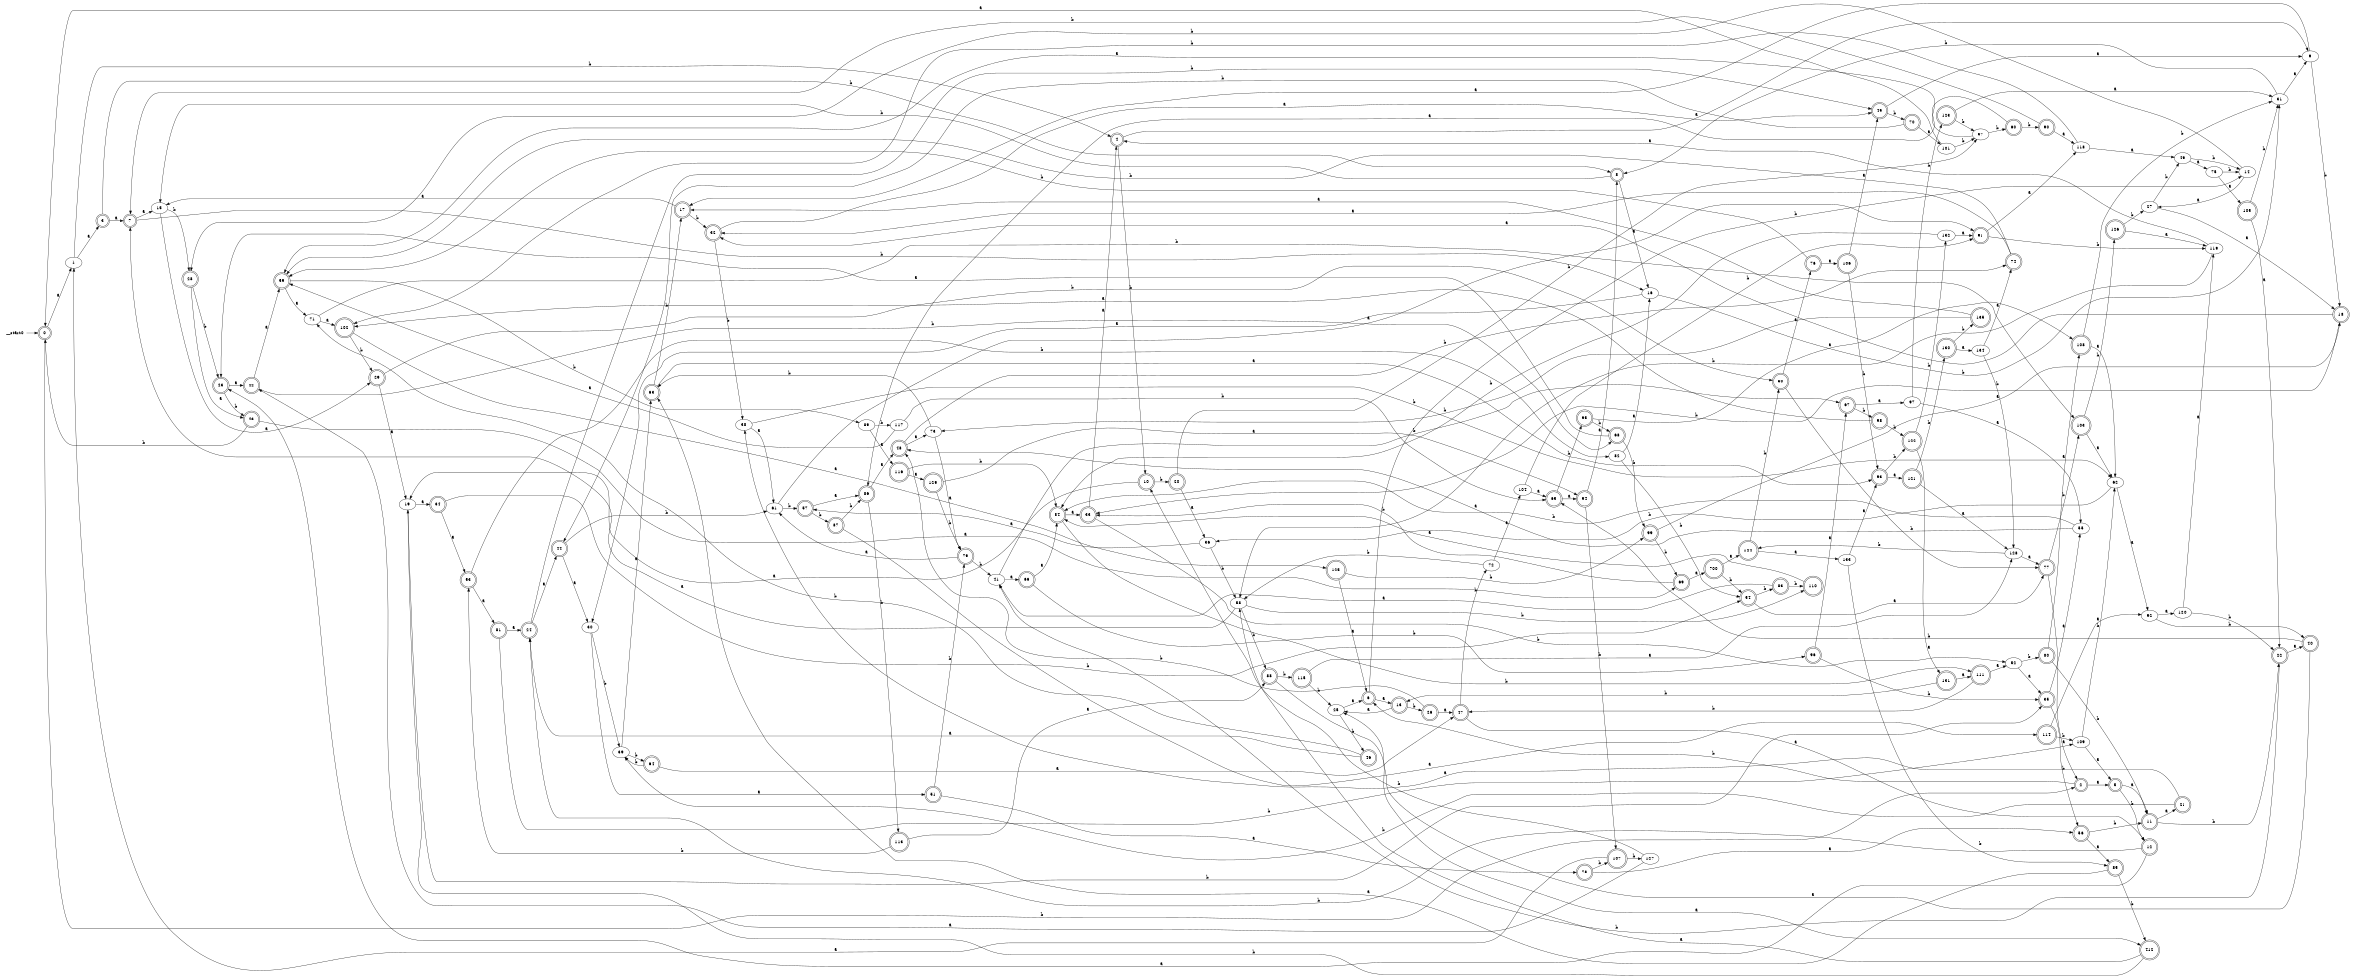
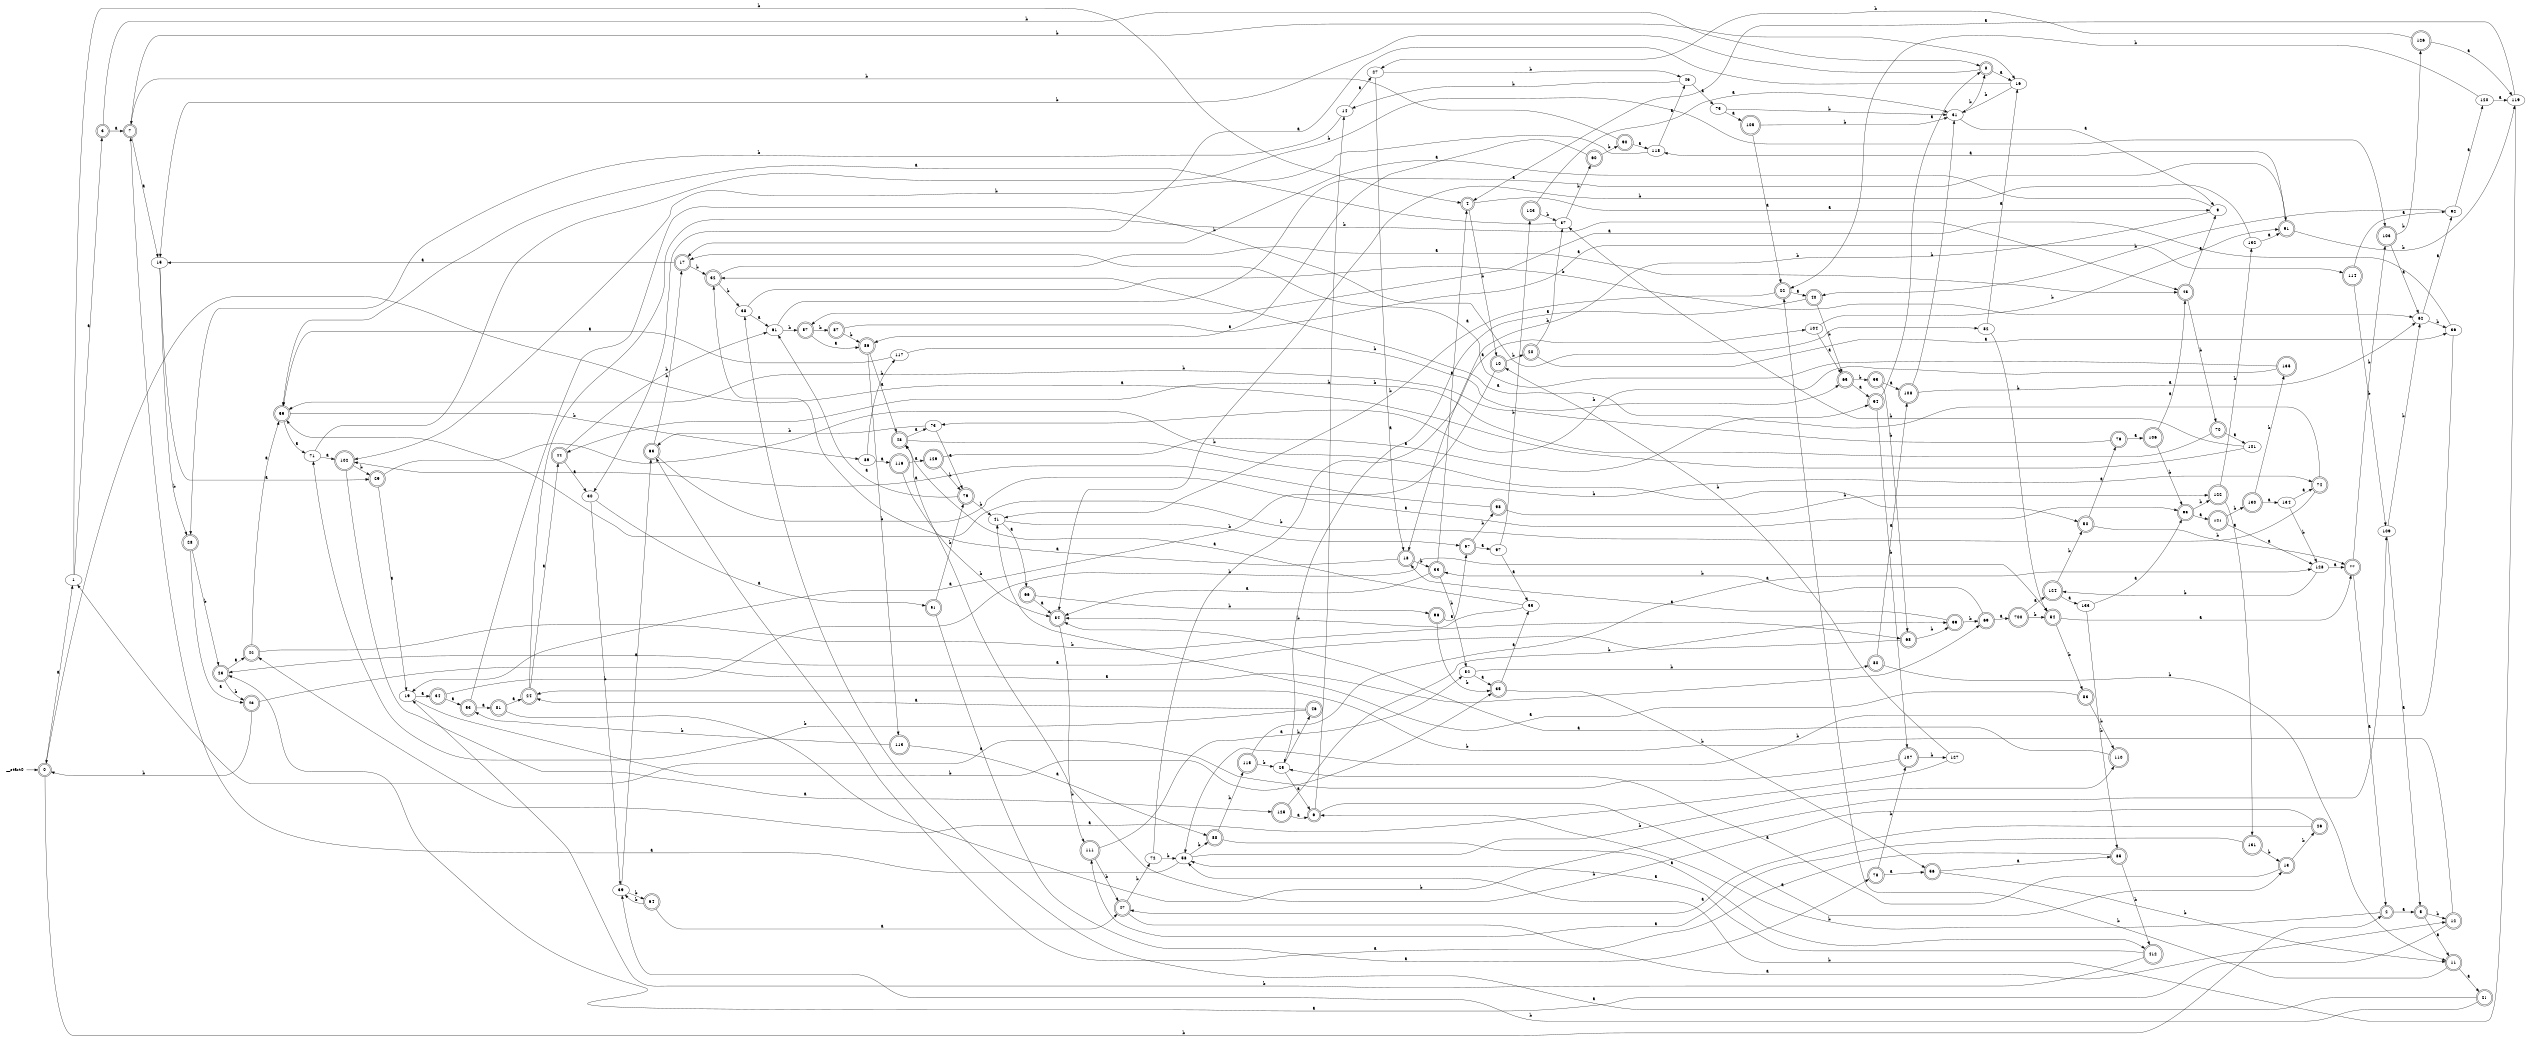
edge "75" -> "14": now "75" -> "31"
edge "84" -> "33": reversed
